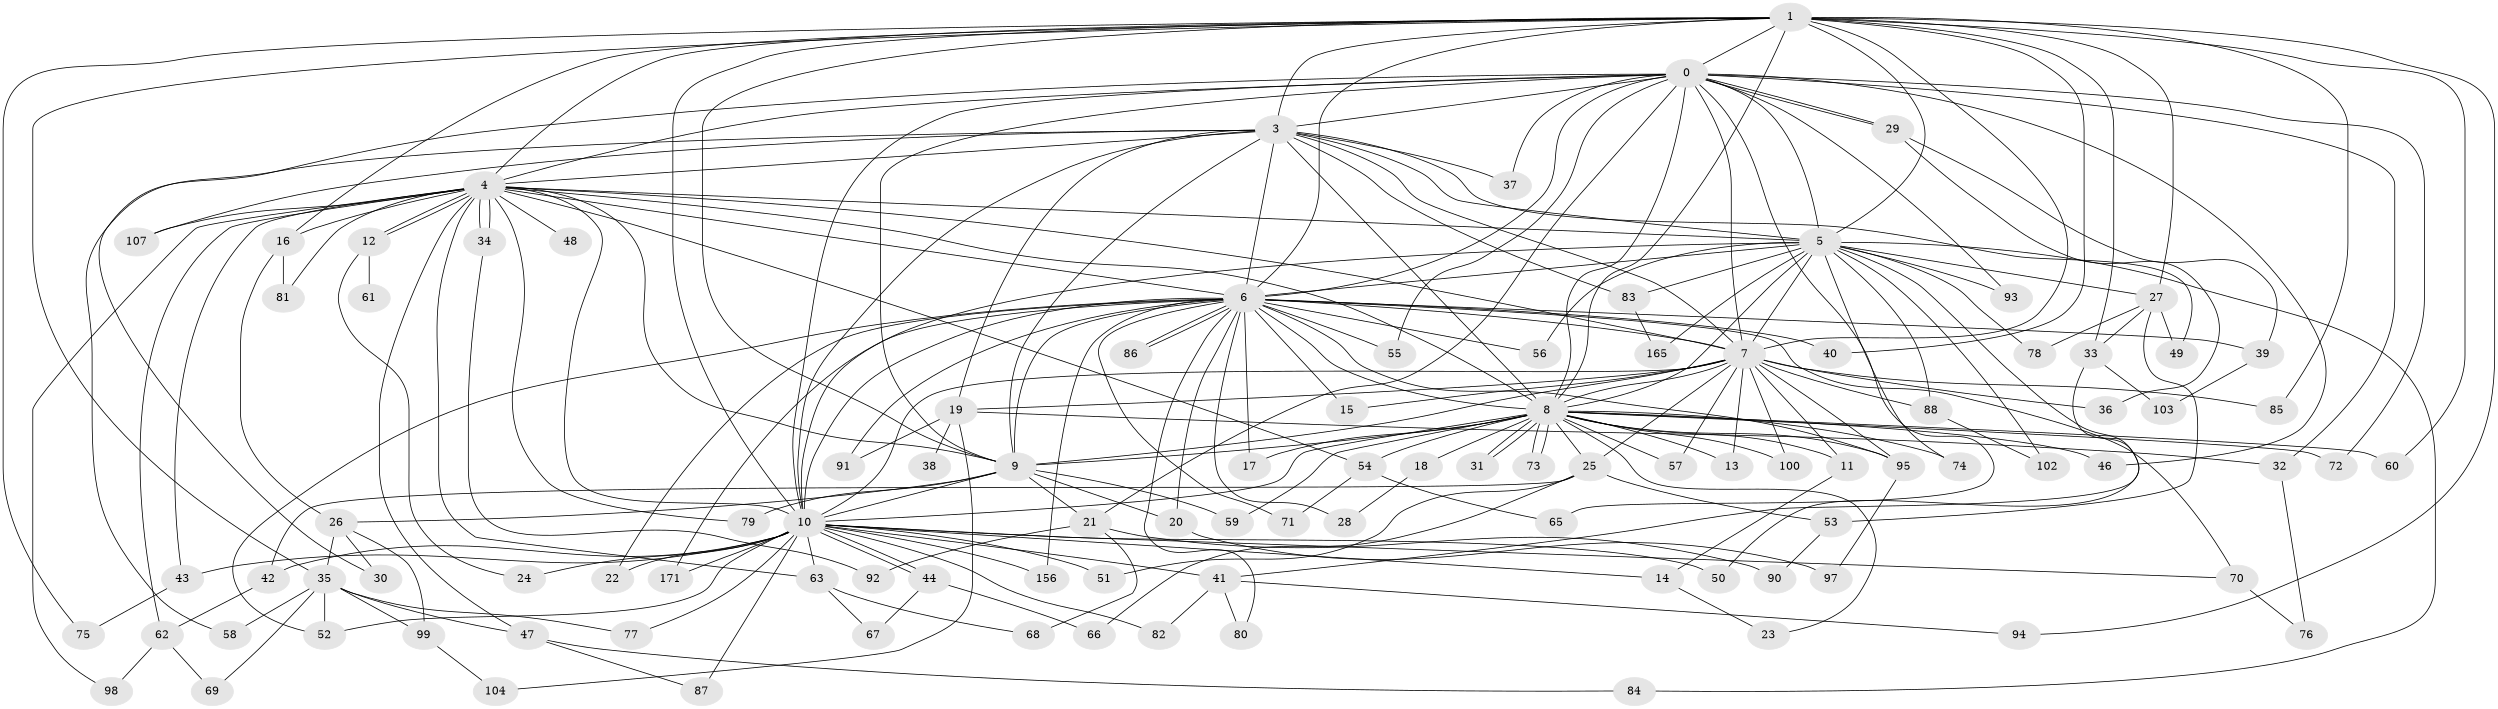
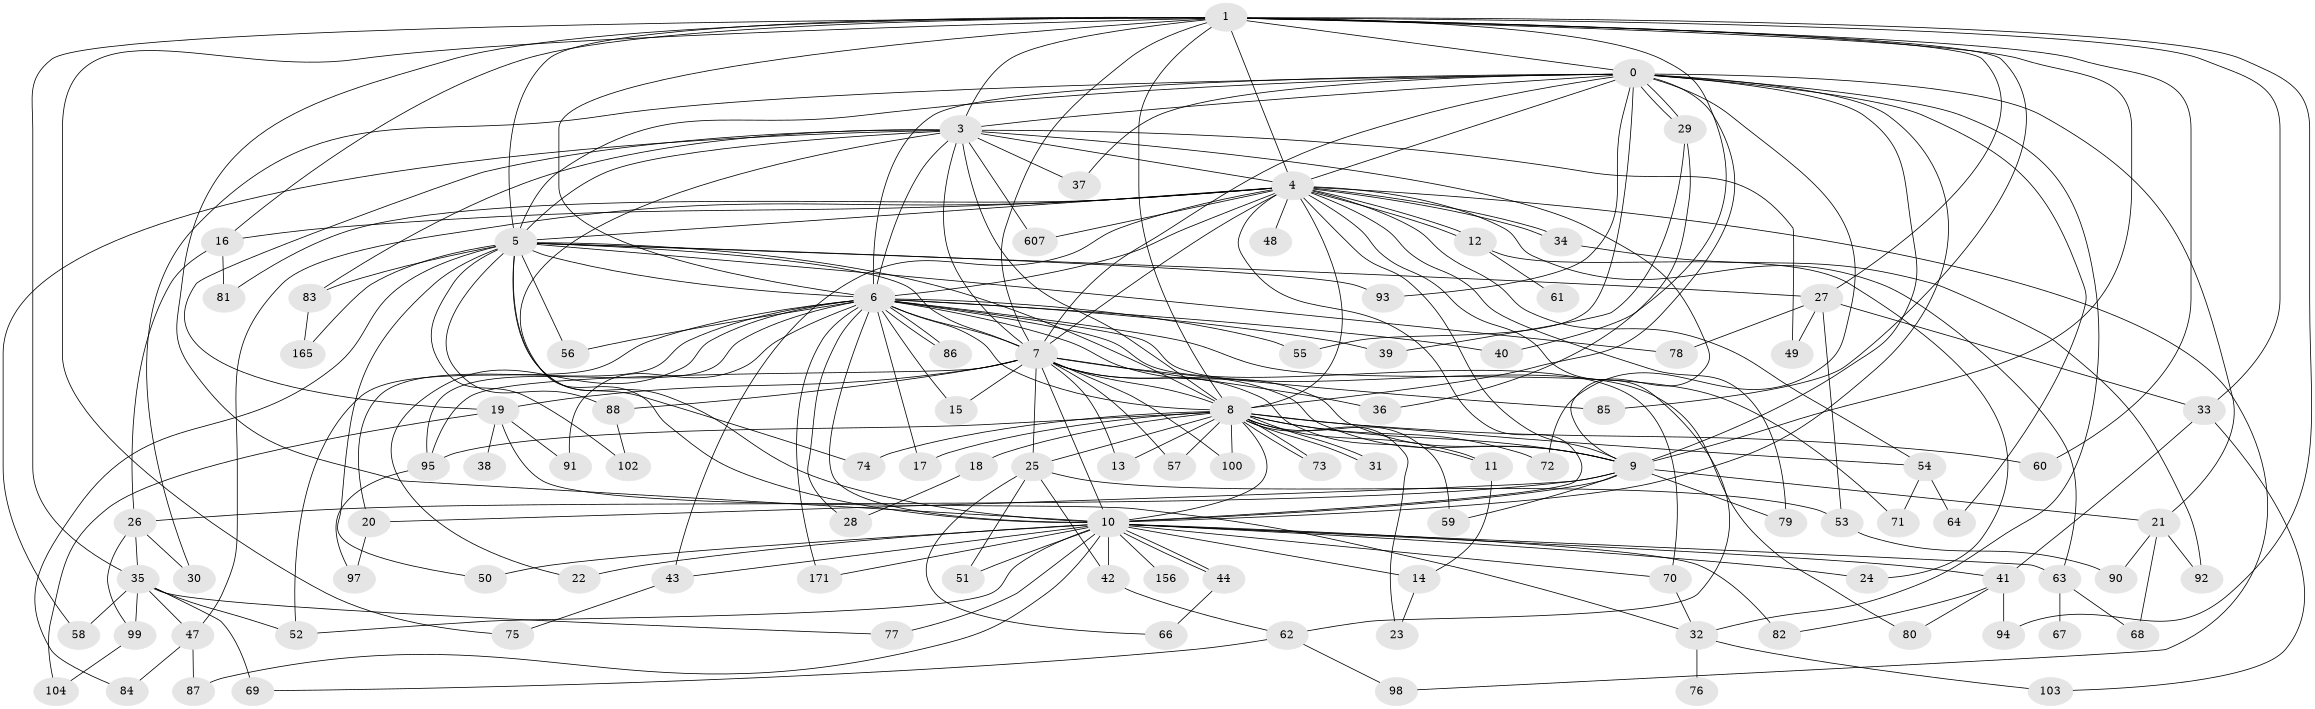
node "107": label "107" -> "607"
edge "39" -- "103": now "32" -- "103"
edge "6" -- "156": removed
node "46": removed
node "65": label "65" -> "64"
edge "44" -- "67": removed
edge "70" -- "76": now "70" -- "32"
